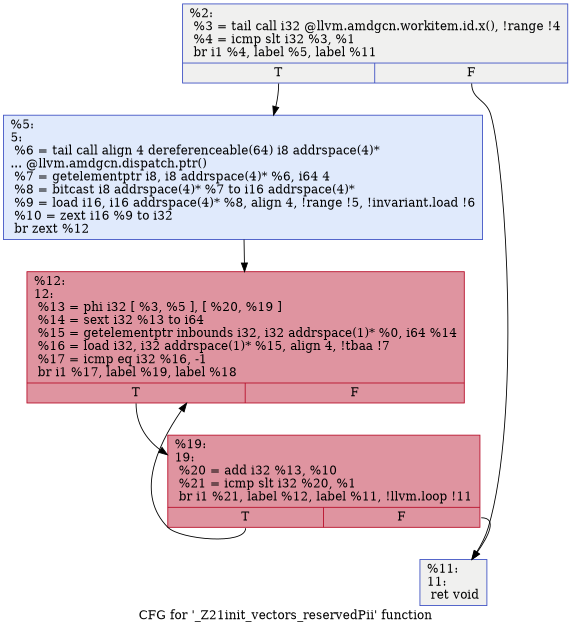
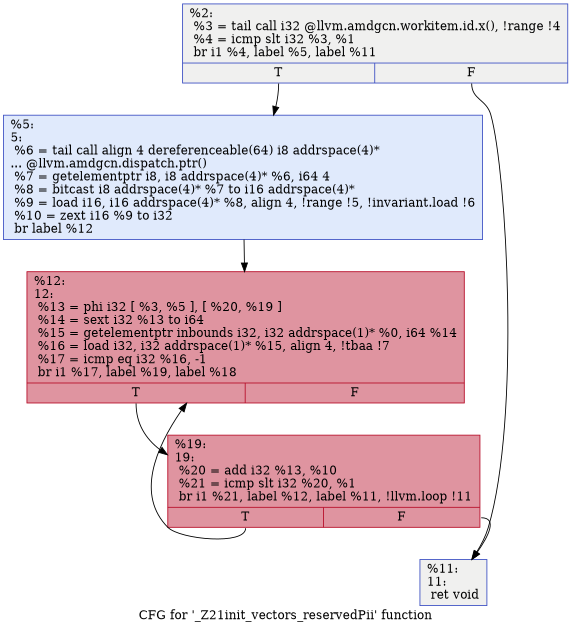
node "%5:": text "br zext %12" -> "br label %12"
